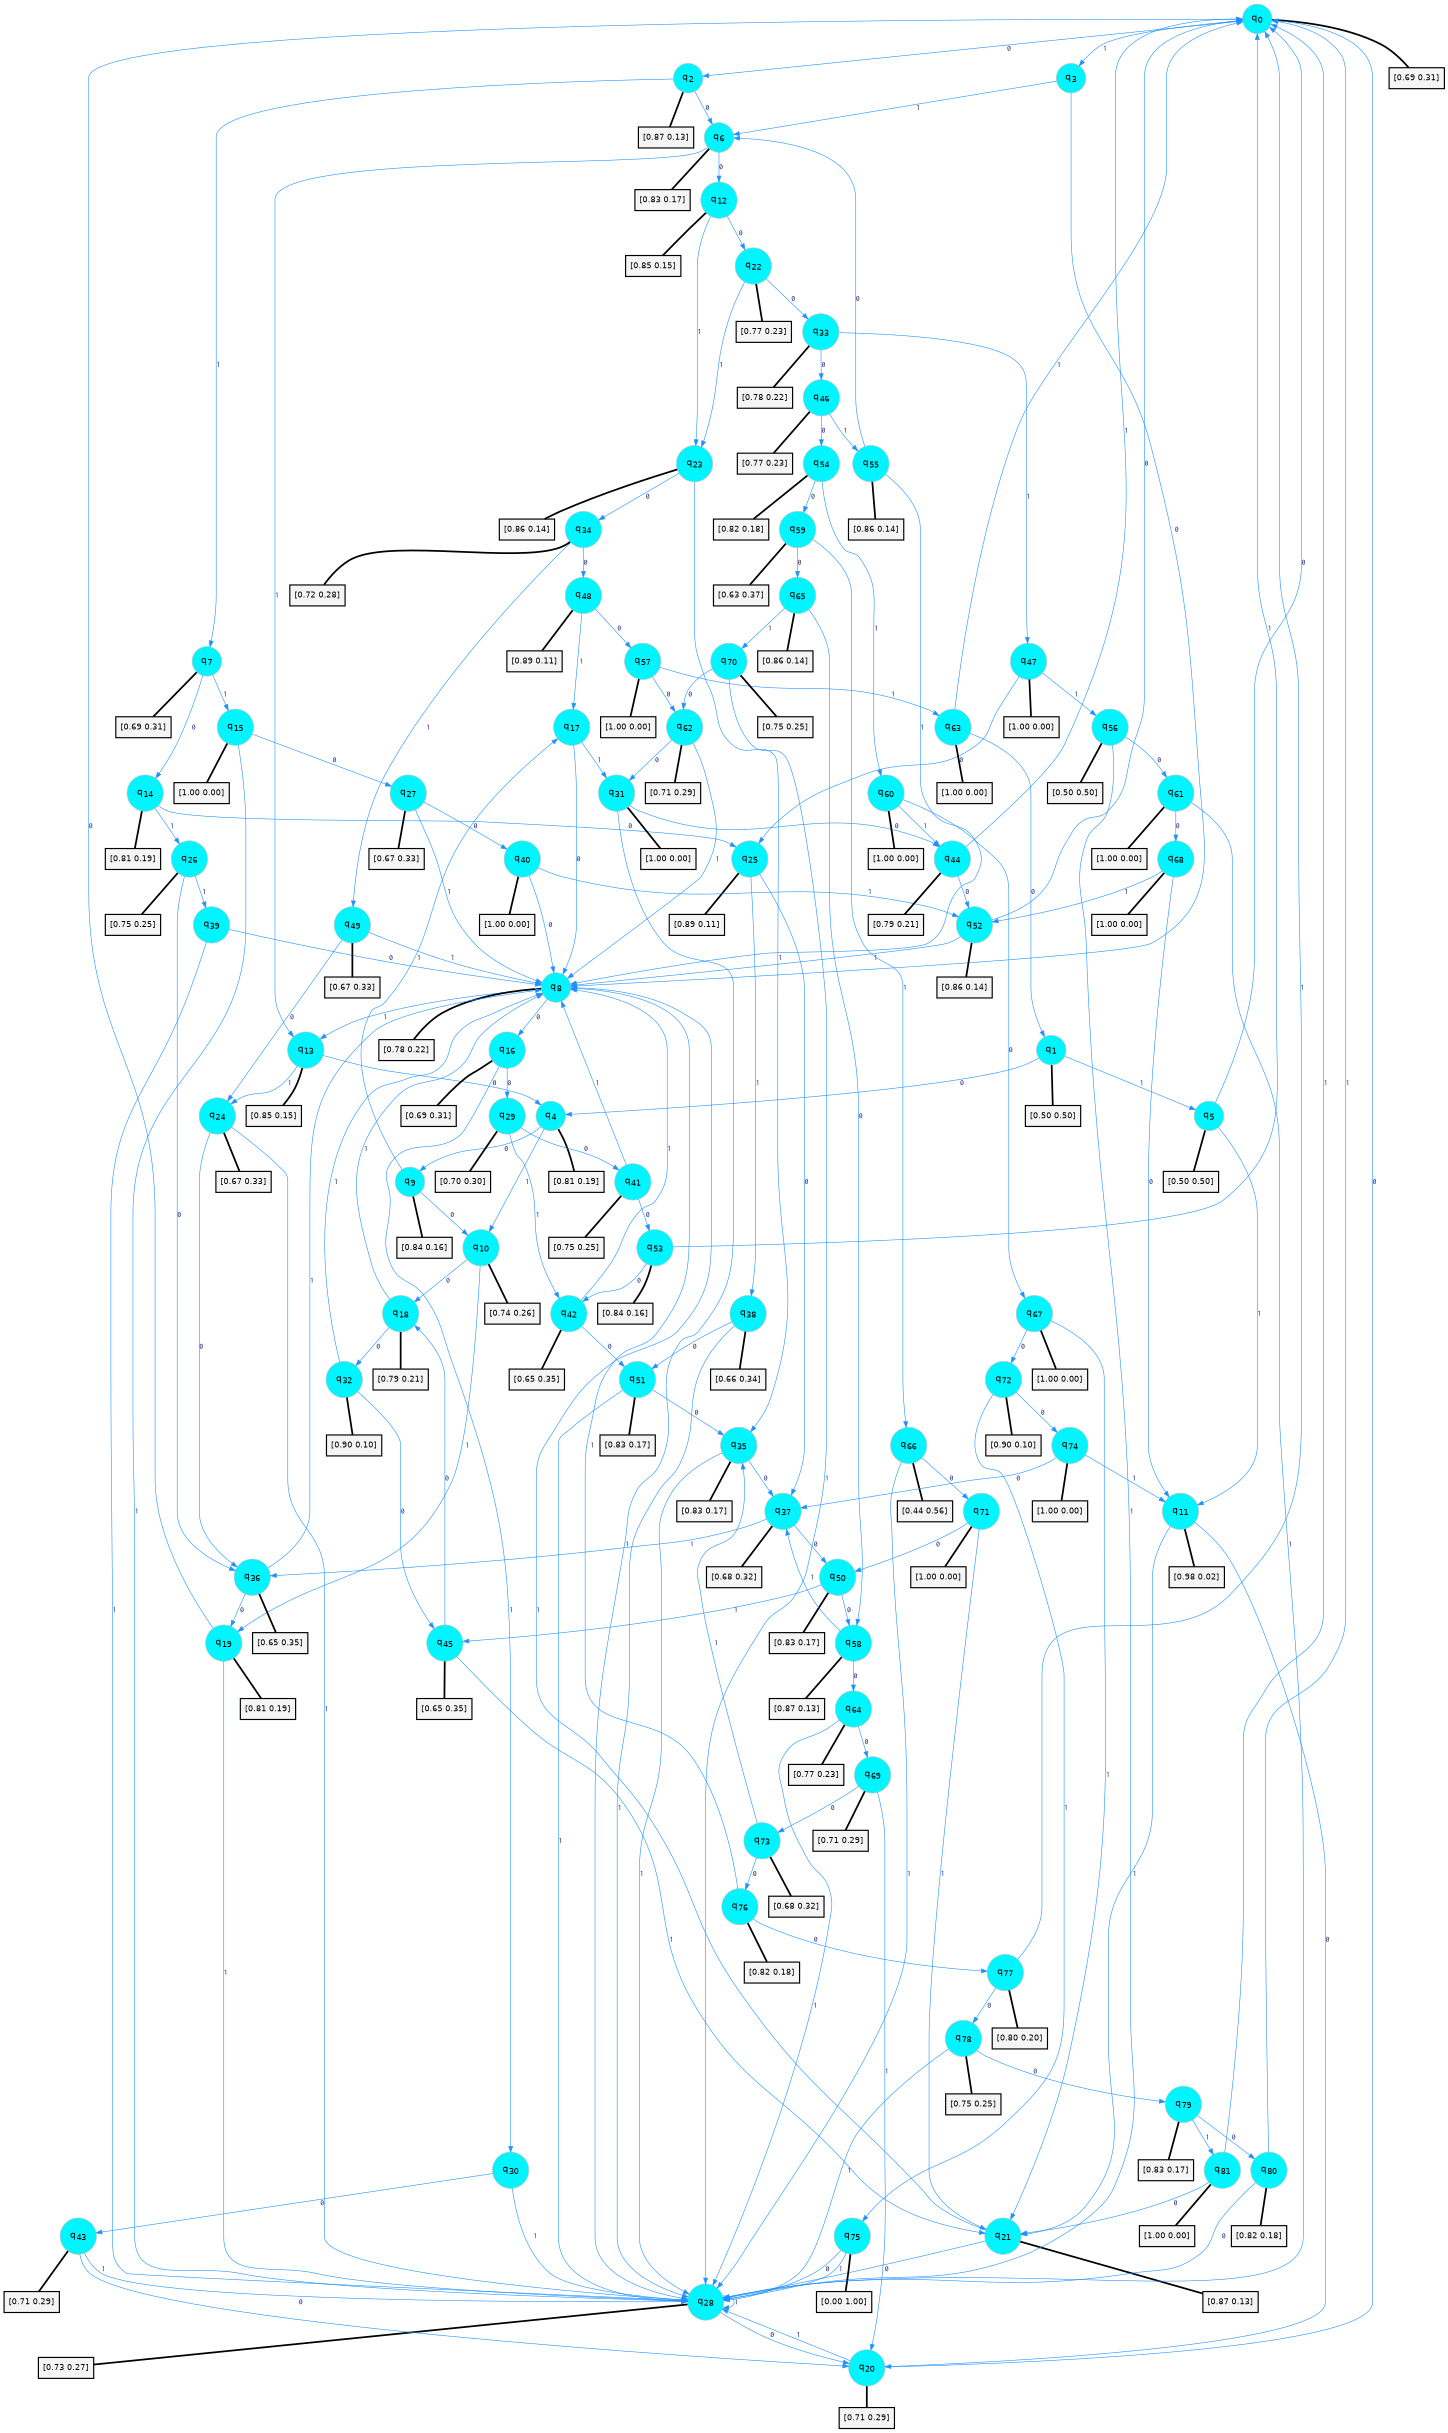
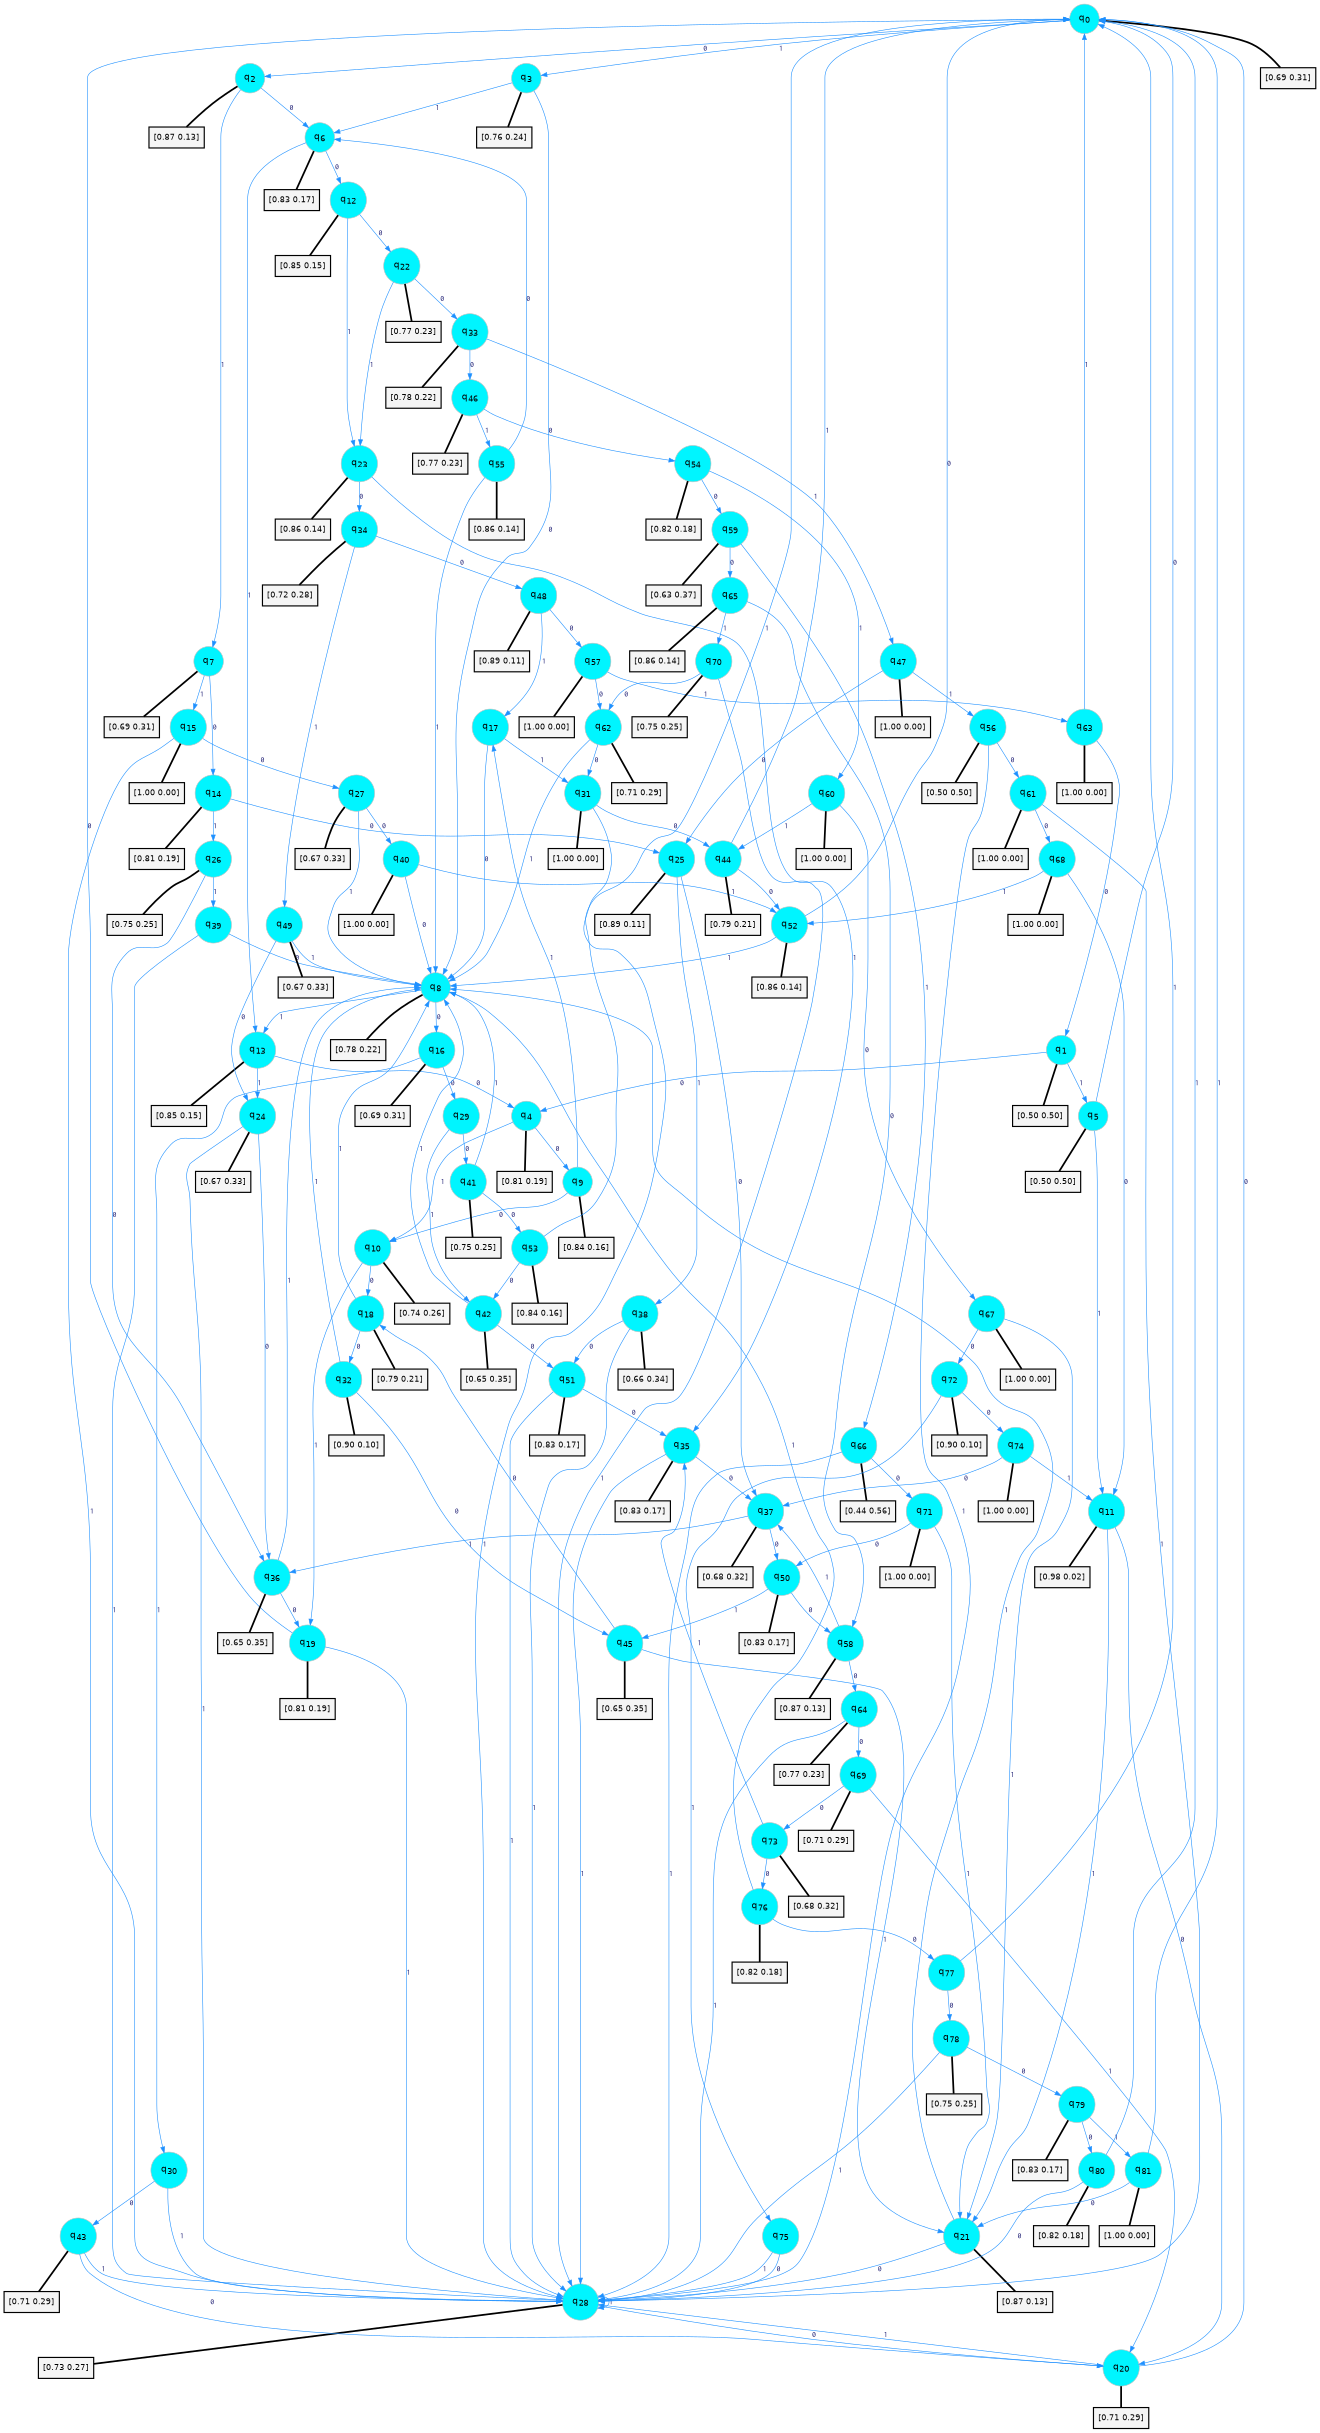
node "[0.76 0.24]": added
node "[0.70 0.30]": removed
node "[0.80 0.20]": removed
node "[0.00 1.00]": removed
